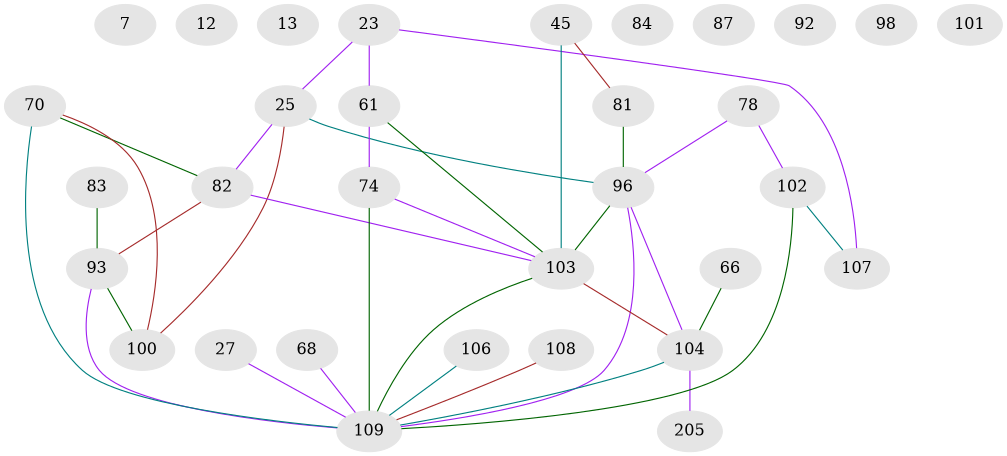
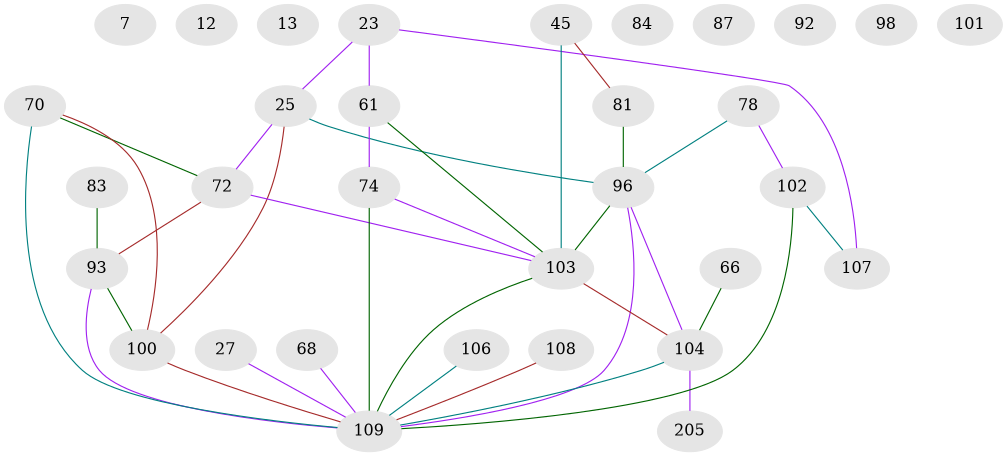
edge "78" -- "96": color purple -> teal
node "82": label "82" -> "72"
edge "100" -- "109": added
